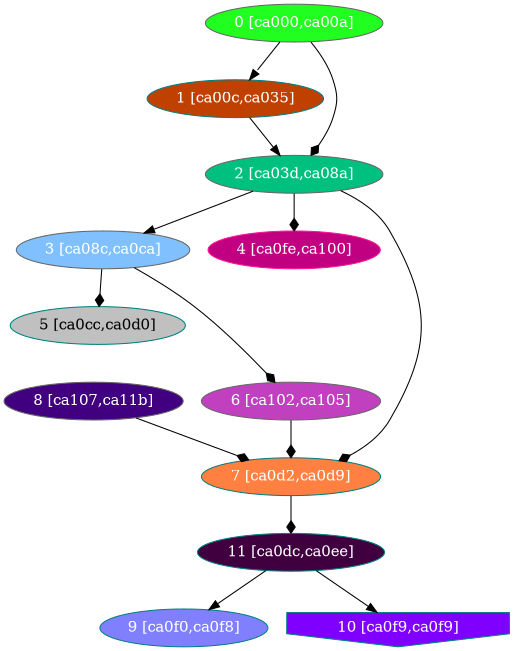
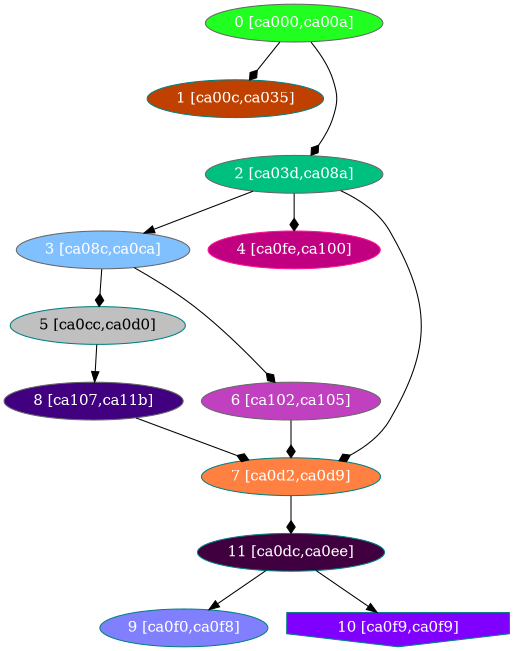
edge "0 [ca000,ca00a]" -> "1 [ca00c,ca035]": arrowhead normal -> diamond
edge "1 [ca00c,ca035]" -> "2 [ca03d,ca08a]": removed
edge "5 [ca0cc,ca0d0]" -> "8 [ca107,ca11b]": added
